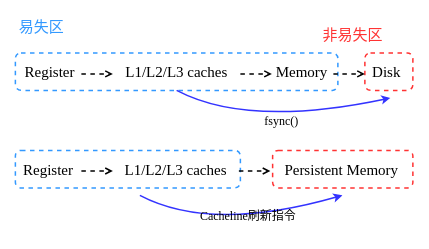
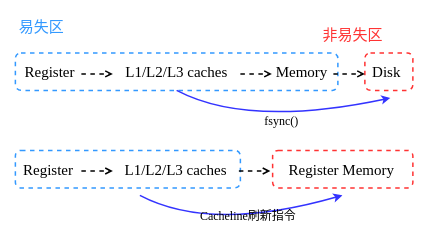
node "Persistent Memory": label "Persistent Memory" -> "Register Memory"
